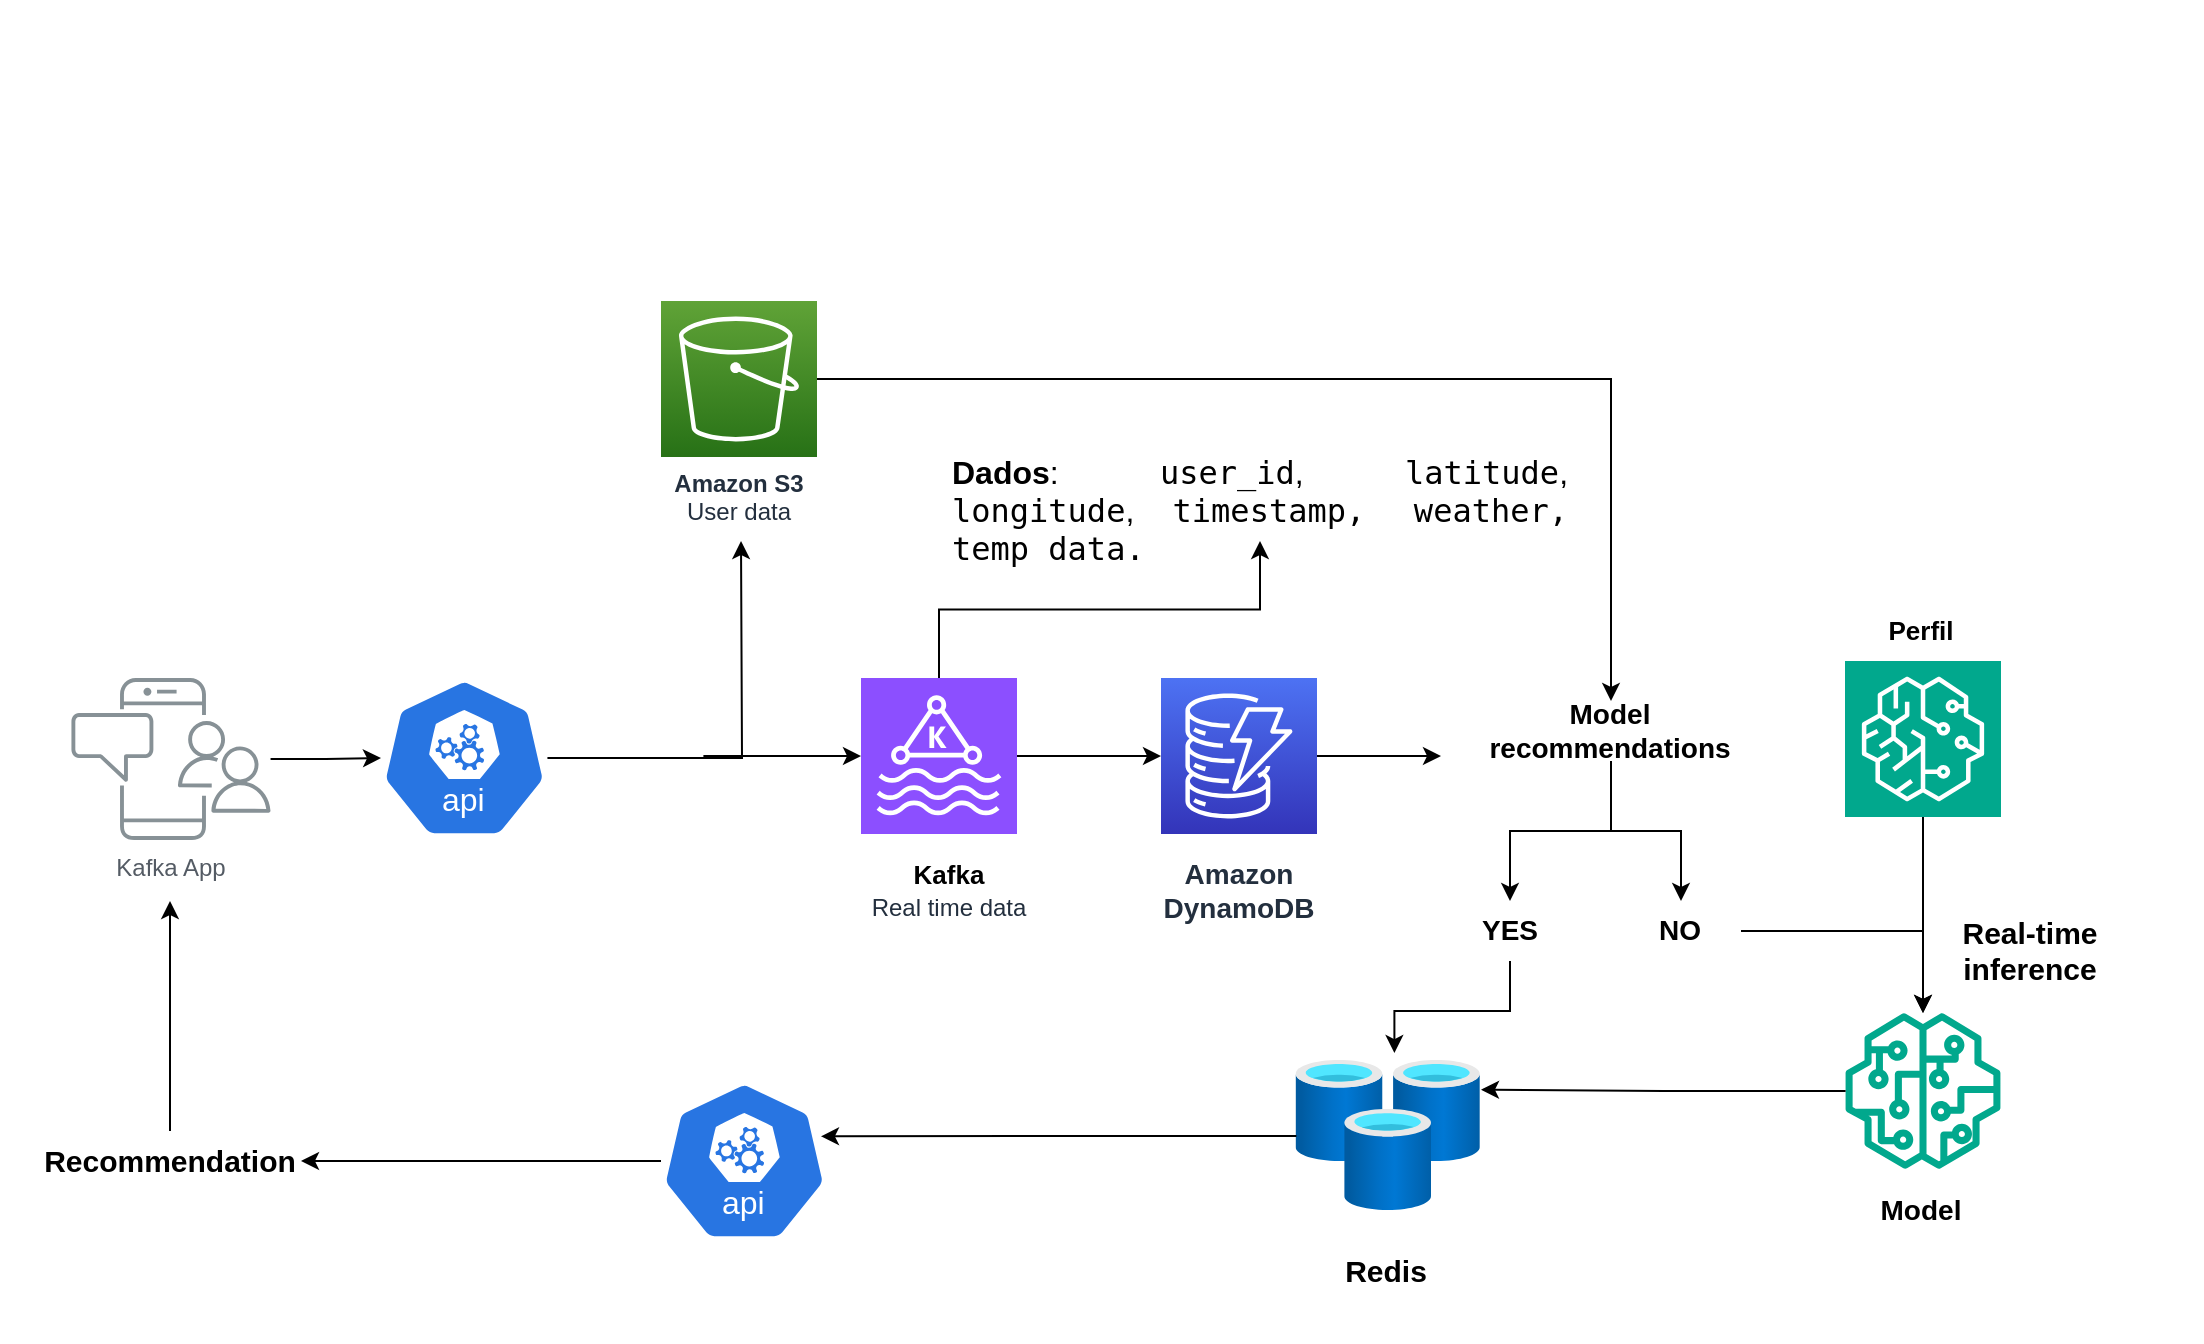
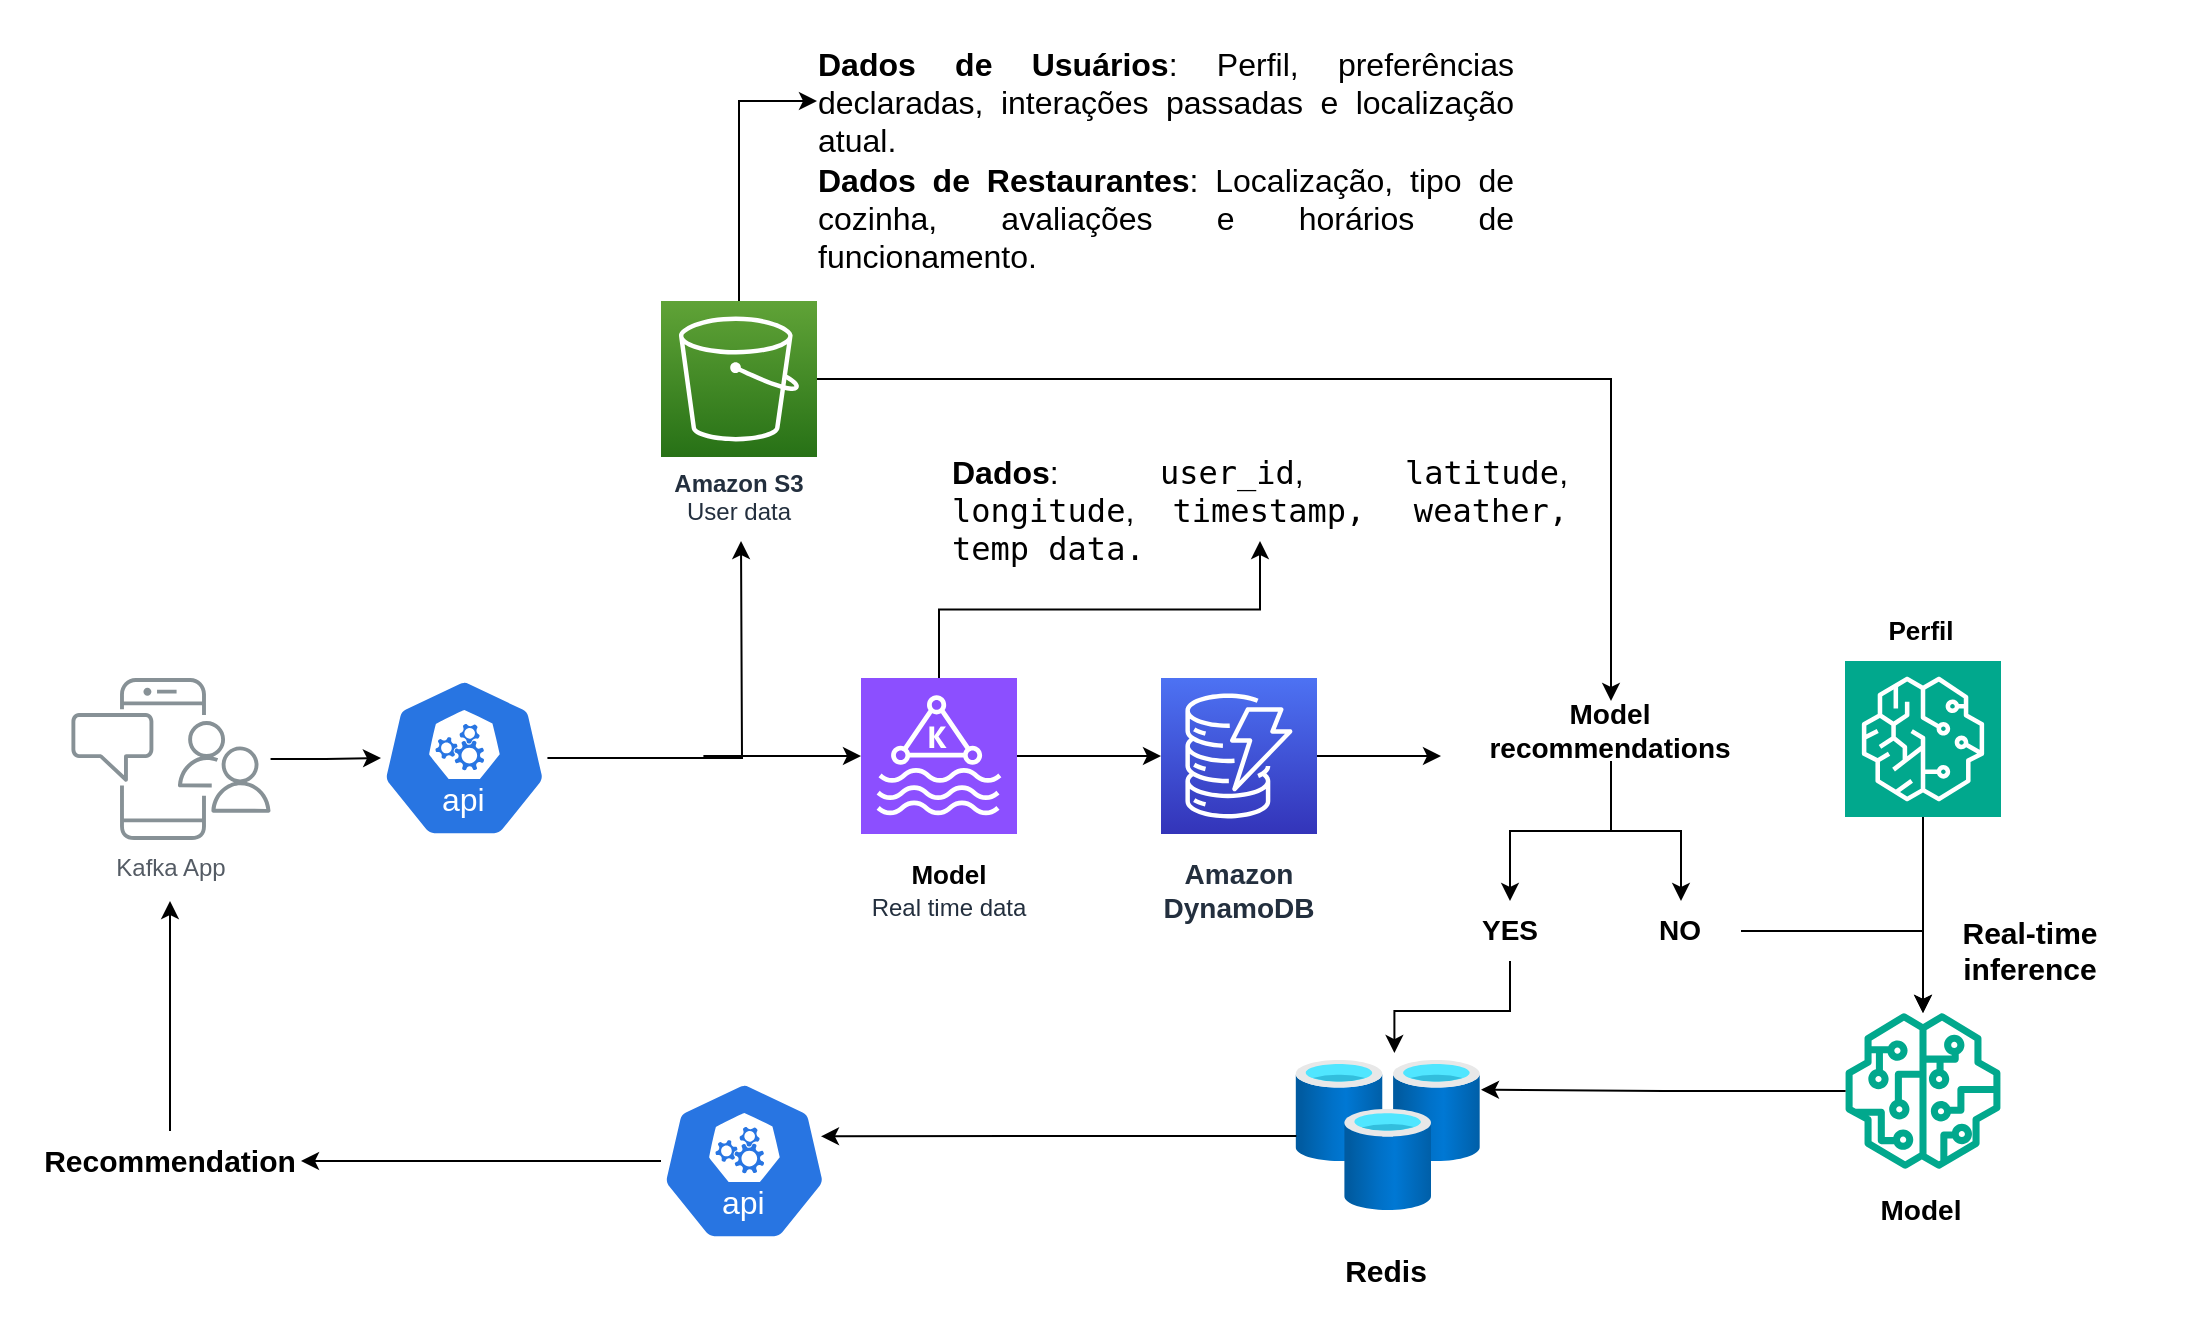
node "Dados de Usuários: Perfil, preferências declaradas, interações passadas e localização atual. Dados de Restaurantes: Localização, tipo de cozinha, avaliações e horários de funcionamento.": added
edge "Amazon S3 User data" -> "Dados de Usuários: Perfil, preferências declaradas, interações passadas e localização atual. Dados de Restaurantes: Localização, tipo de cozinha, avaliações e horários de funcionamento.": added
node "Kafka Real time data": label "Kafka Real time data" -> "Model Real time data"
